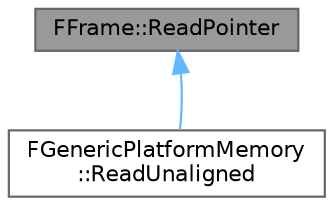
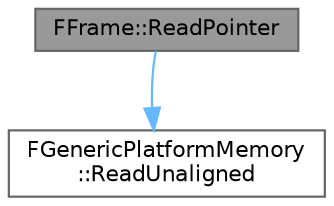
edge "FGenericPlatformMemory ::ReadUnaligned" -> "FFrame::ReadPointer": reversed
